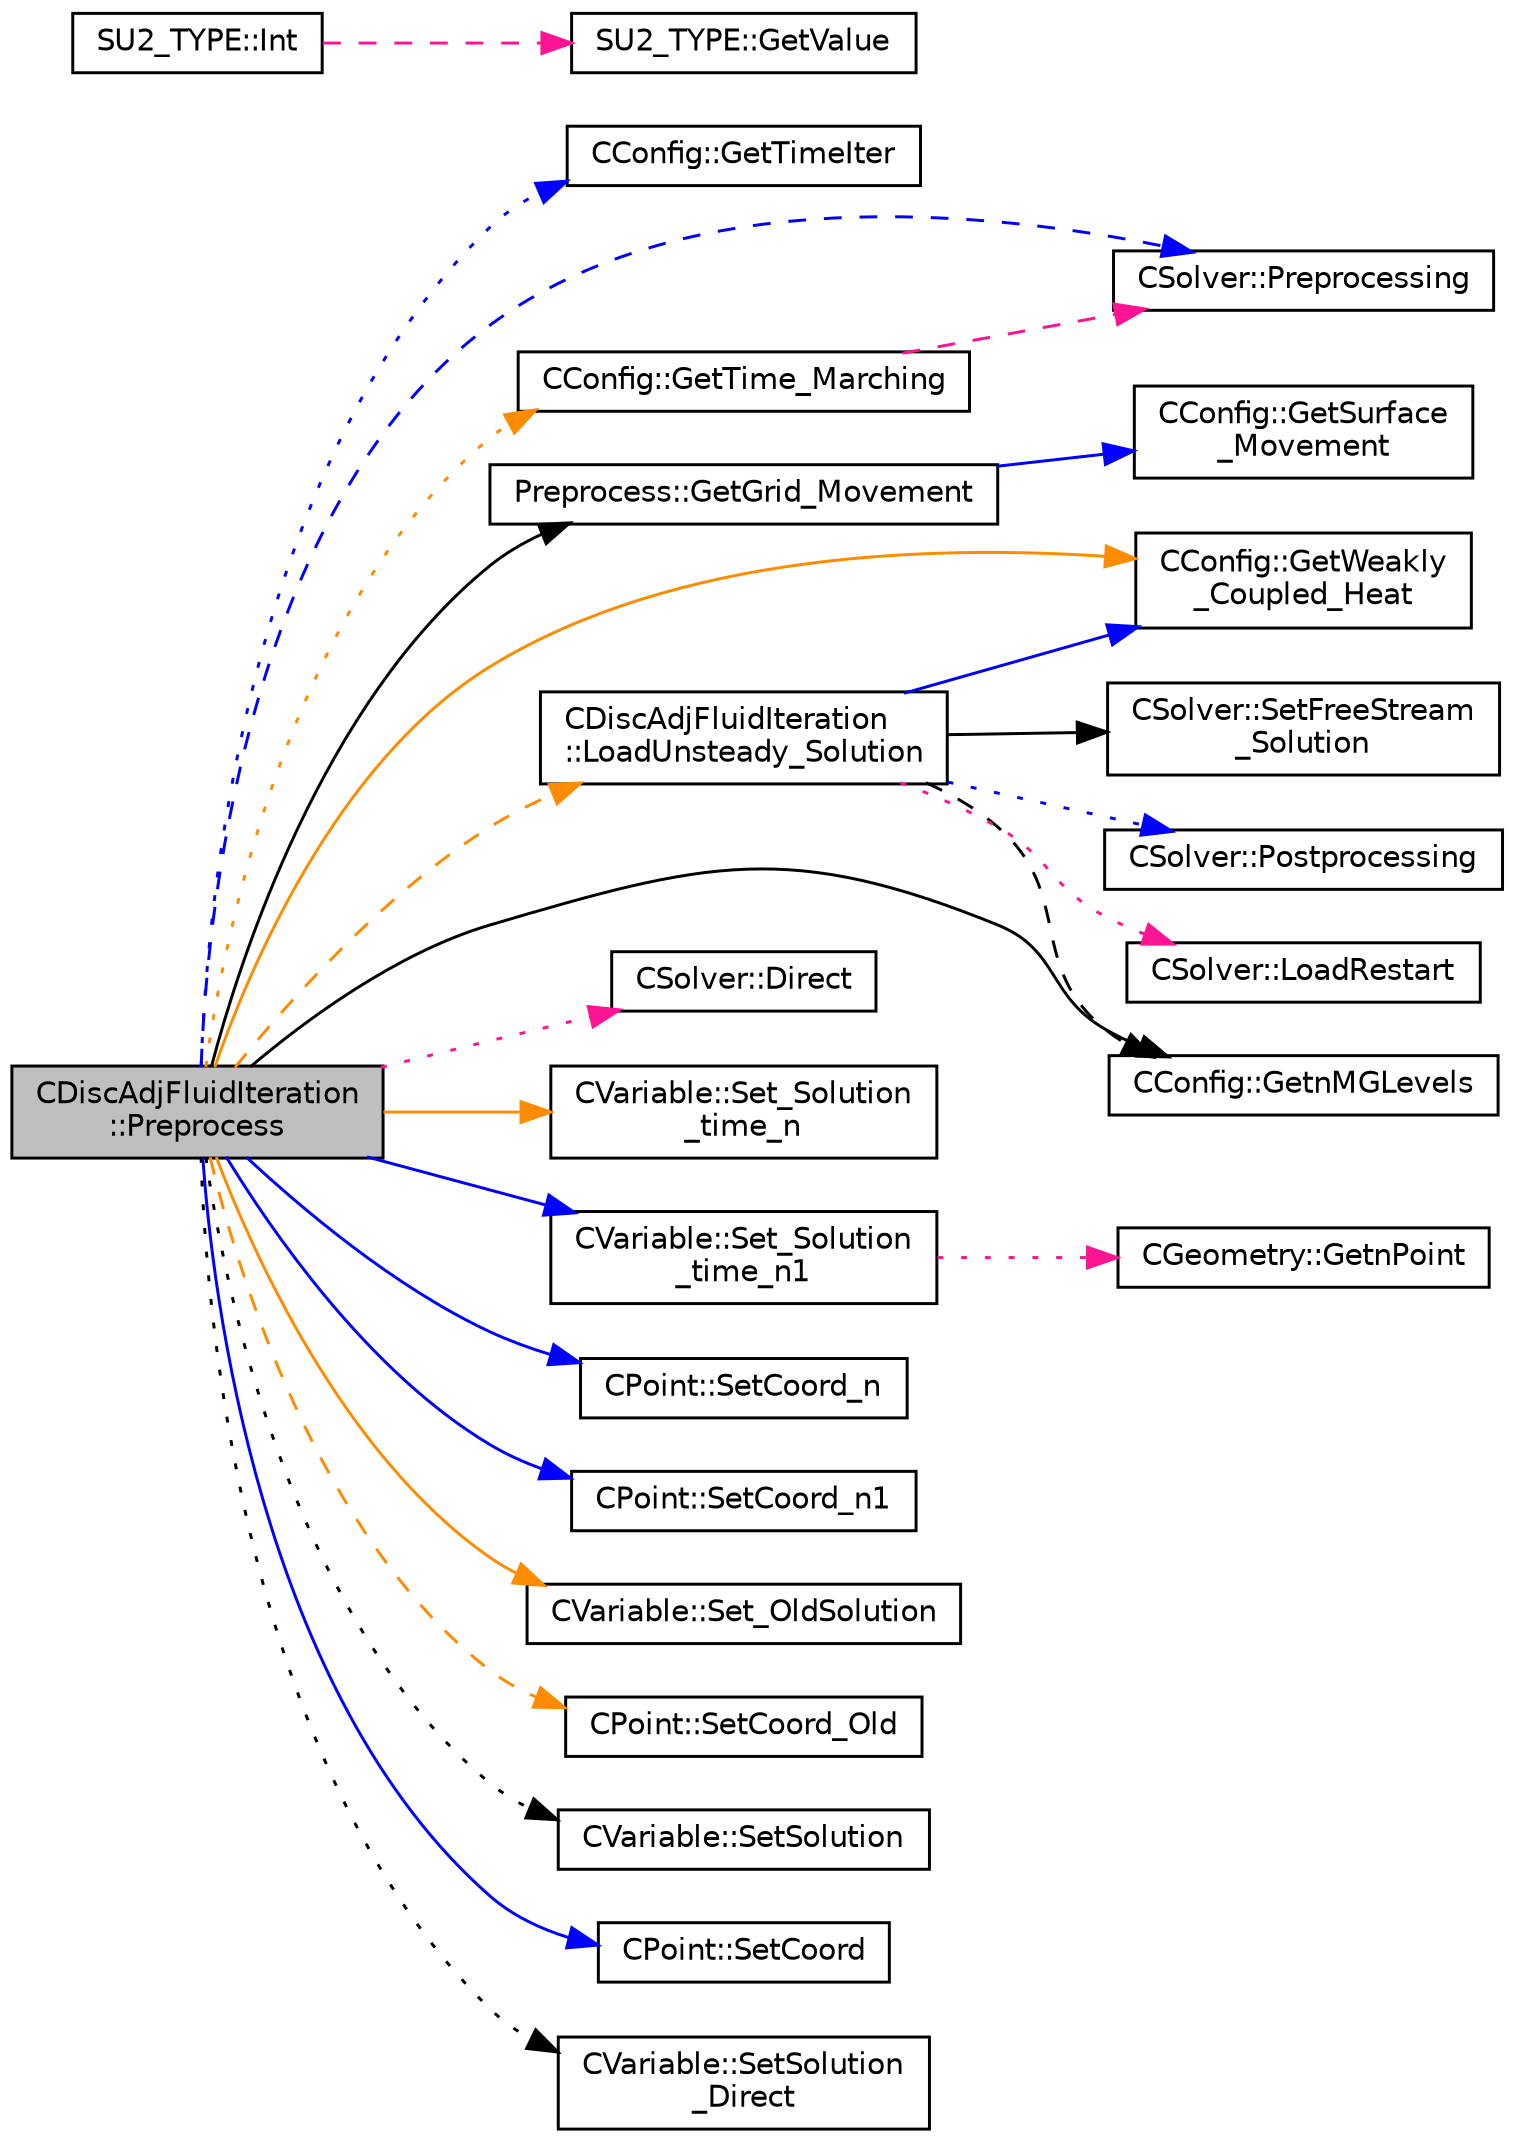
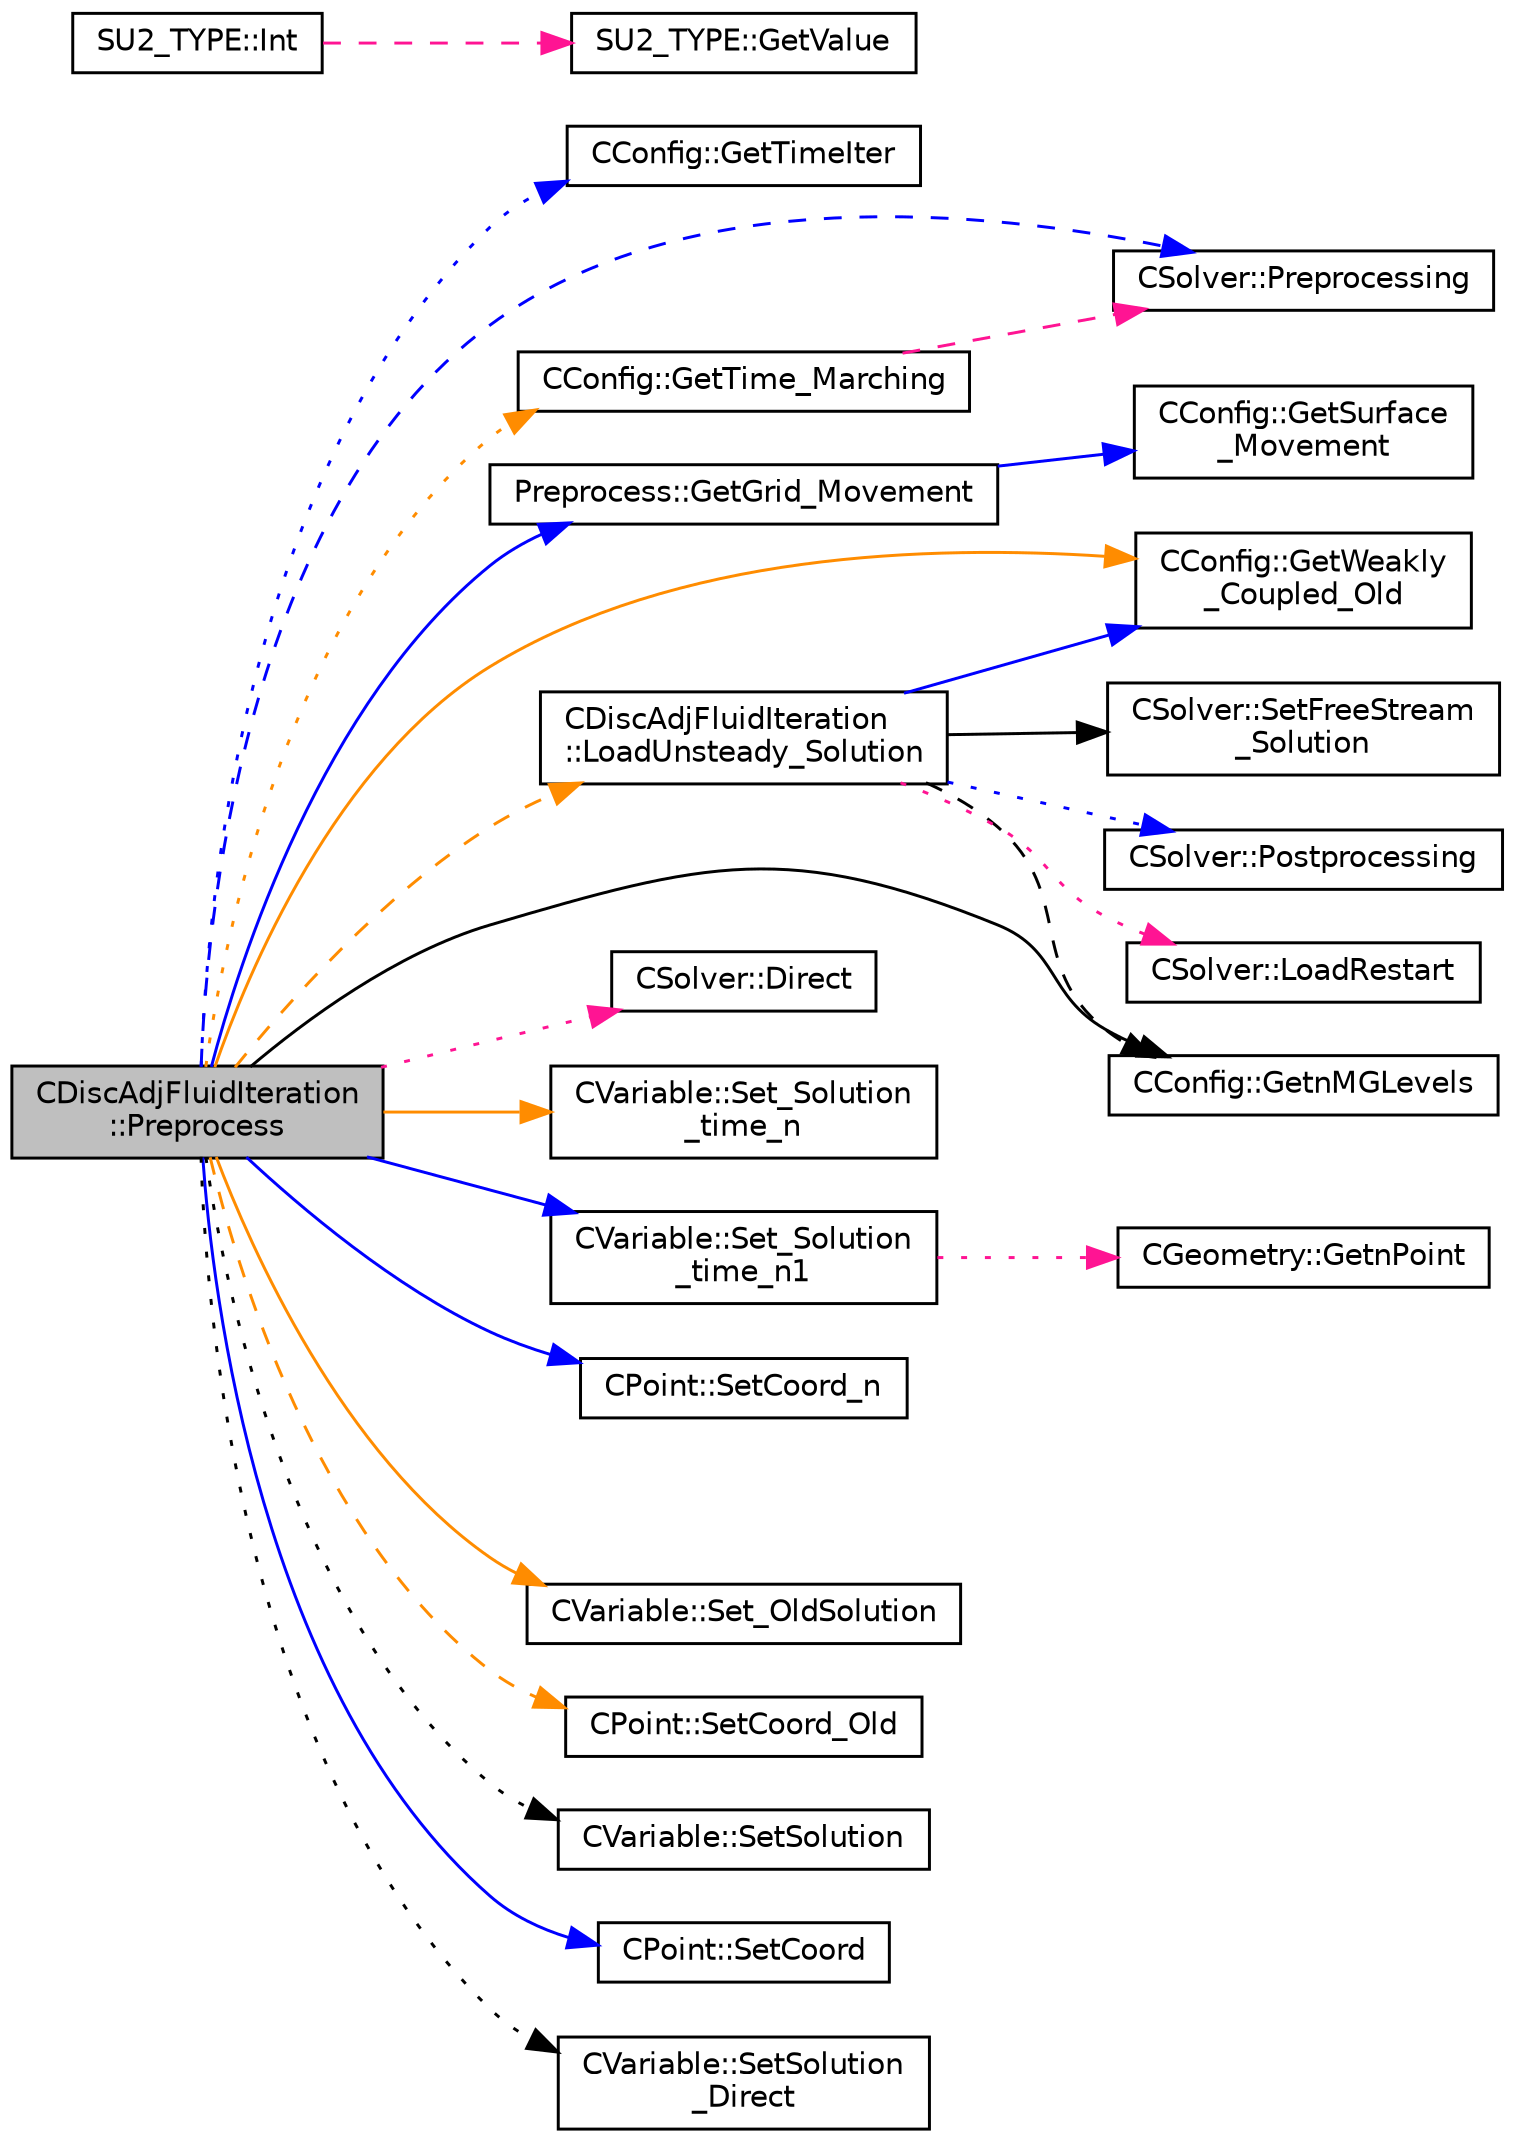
node "CConfig::GetWeakly _Coupled_Heat": label "CConfig::GetWeakly _Coupled_Heat" -> "CConfig::GetWeakly _Coupled_Old"
edge "CDiscAdjFluidIteration ::Preprocess" -> "Preprocess::GetGrid_Movement": color black -> blue
node "CPoint::SetCoord_n1": removed
